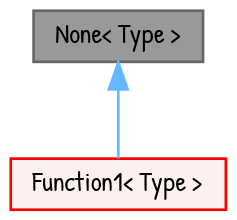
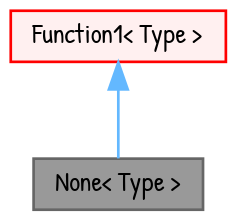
edge "Function1< Type >" -> "None< Type >": reversed
